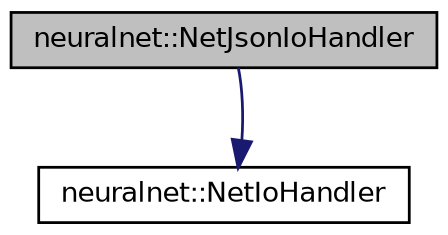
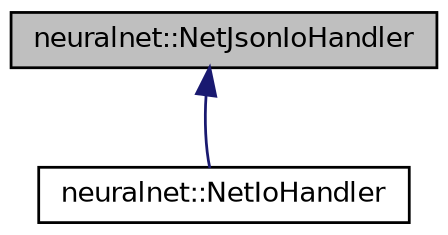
edge "neuralnet::NetJsonIoHandler" -> "neuralnet::NetIoHandler": reversed
